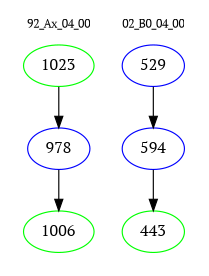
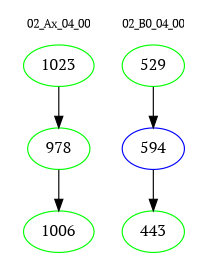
cluster "92_Ax_04_00": label "92_Ax_04_00" -> "02_Ax_04_00"
node "529": color blue -> green
node "978": color blue -> green
